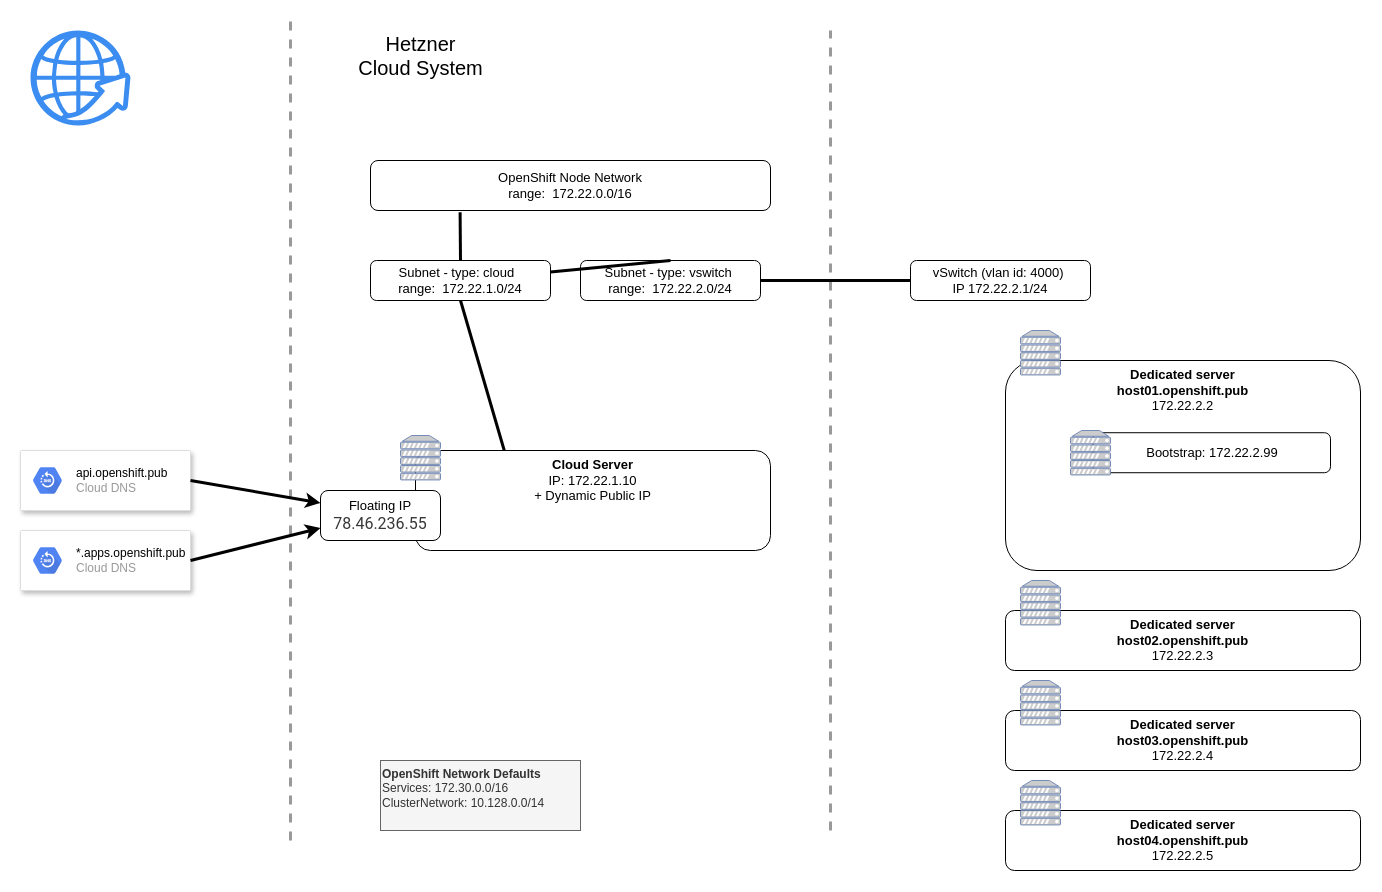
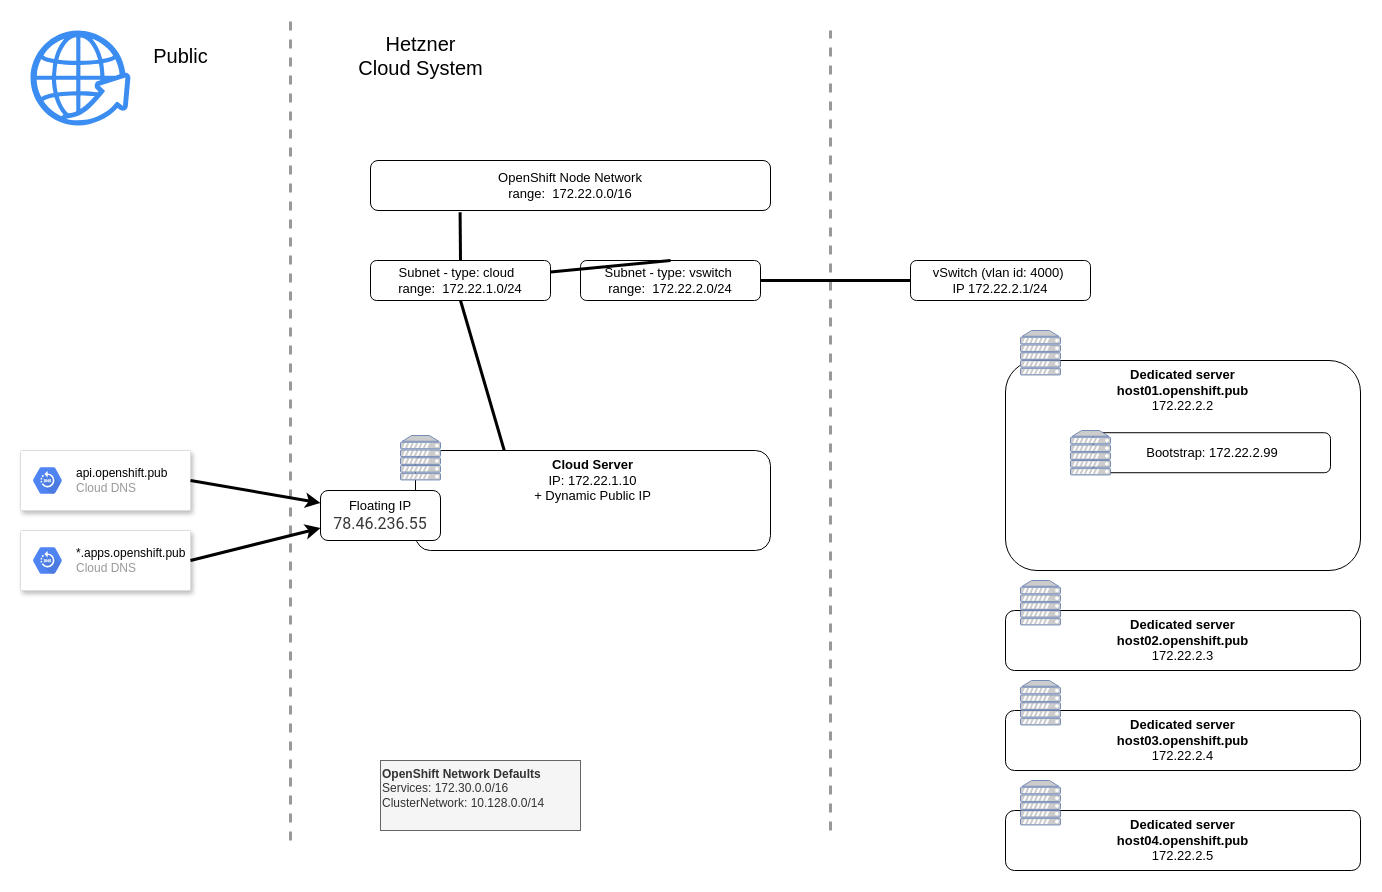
node "Public": added
